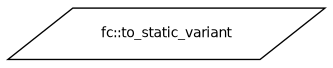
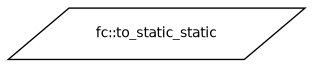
node "fc::to_static_variant": label "fc::to_static_variant" -> "fc::to_static_static"
